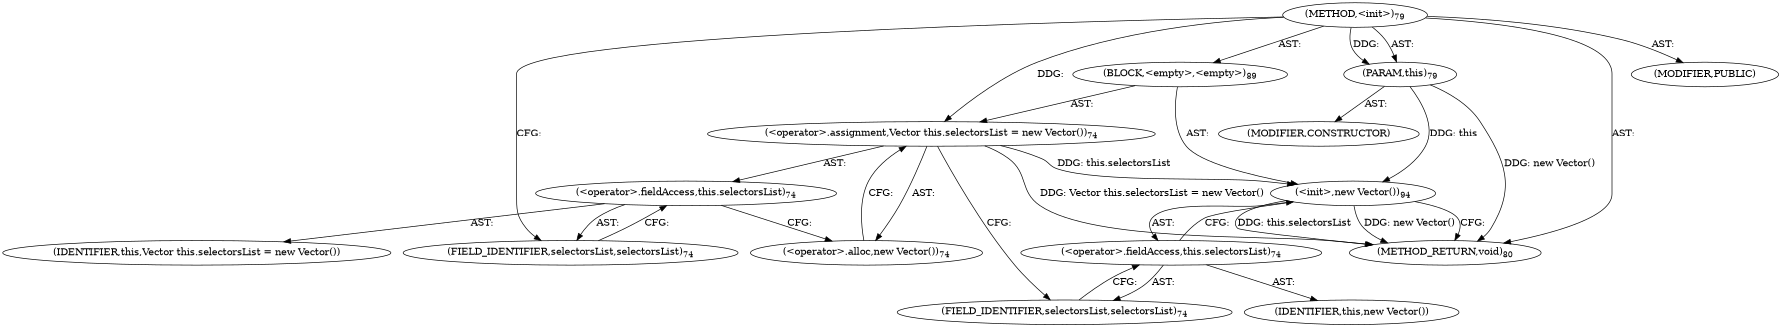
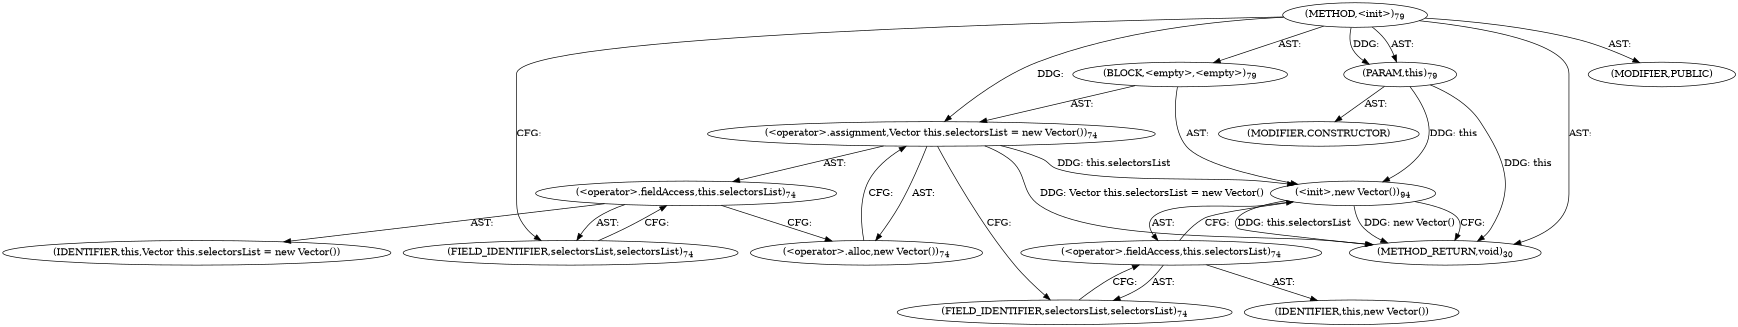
node "(BLOCK,<empty>,<empty>)": text "89" -> "79"
edge "(PARAM,this)" -> "(METHOD_RETURN,void)": label "DDG: new Vector()" -> "DDG: this"
node "(METHOD_RETURN,void)": text "80" -> "30"
